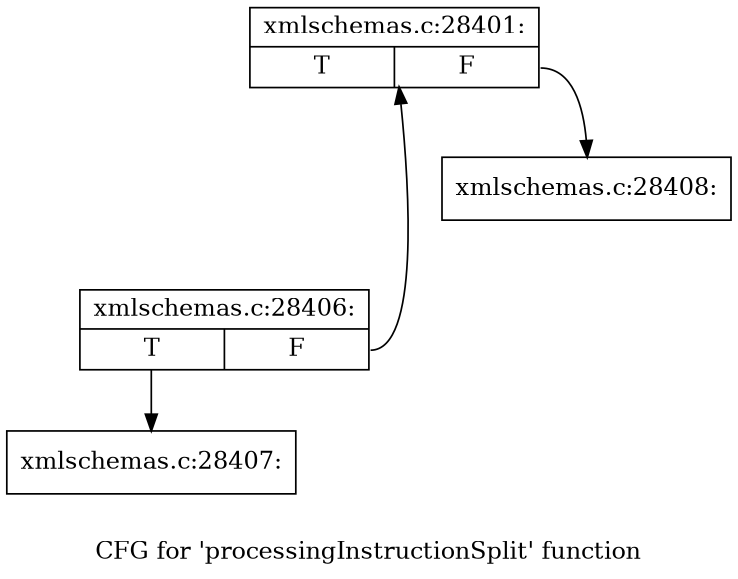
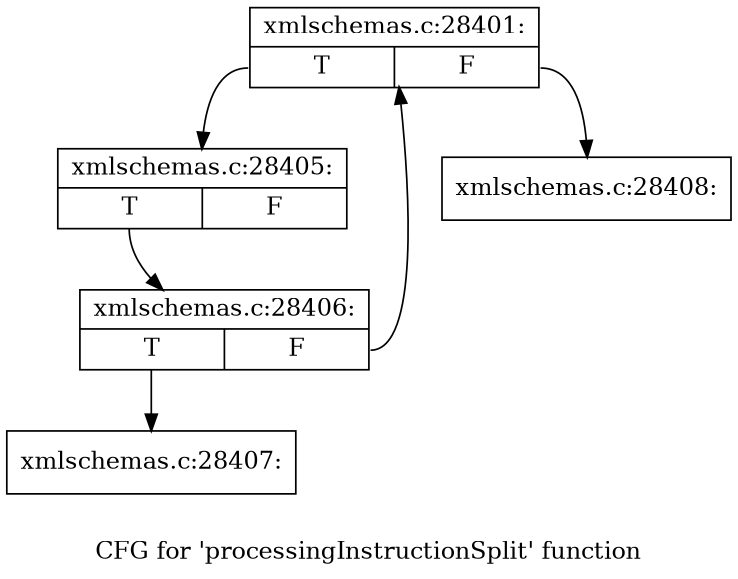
node "xmlschemas.c:28405:": added
